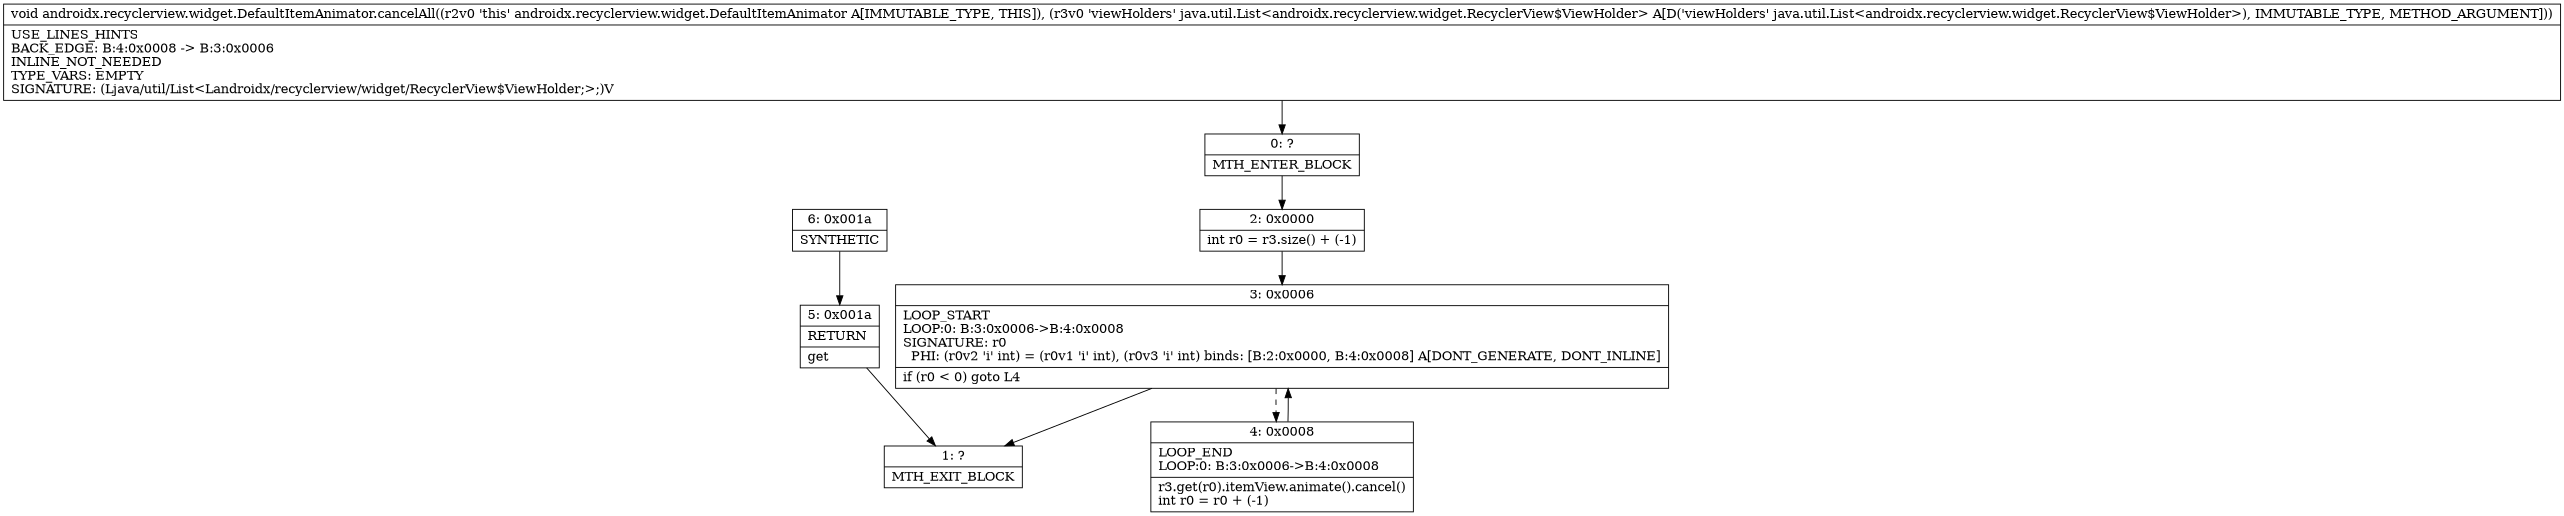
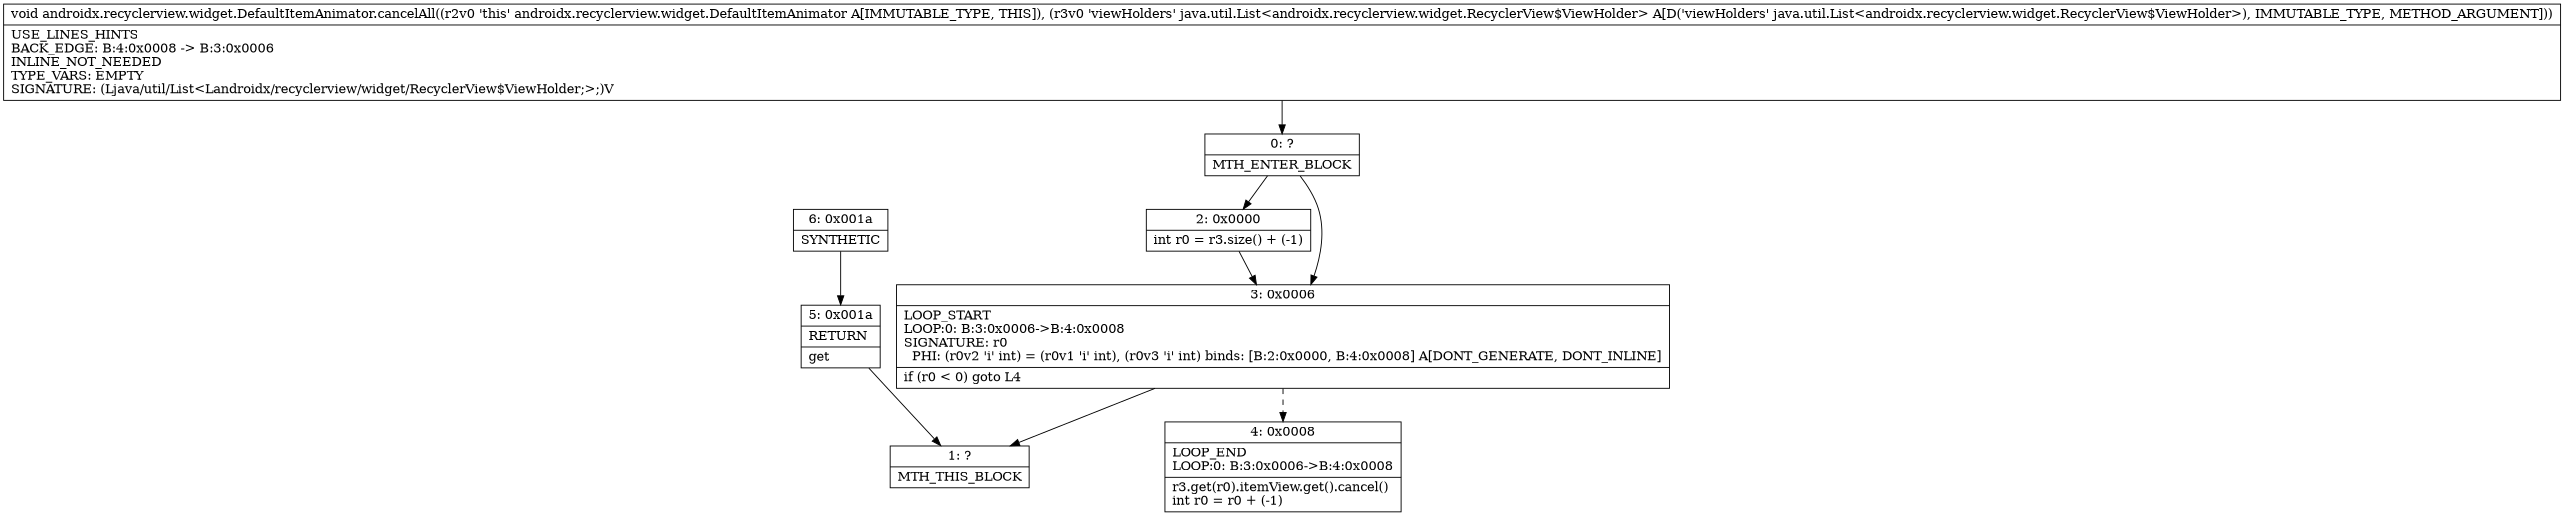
edge "4: 0x0008" -> "3: 0x0006": now "0: ?" -> "3: 0x0006"
node "1: ?": text "MTH_EXIT_BLOCK" -> "MTH_THIS_BLOCK"
node "4: 0x0008": text "r3.get(r0).itemView.animate().cancel()" -> "r3.get(r0).itemView.get().cancel()"
